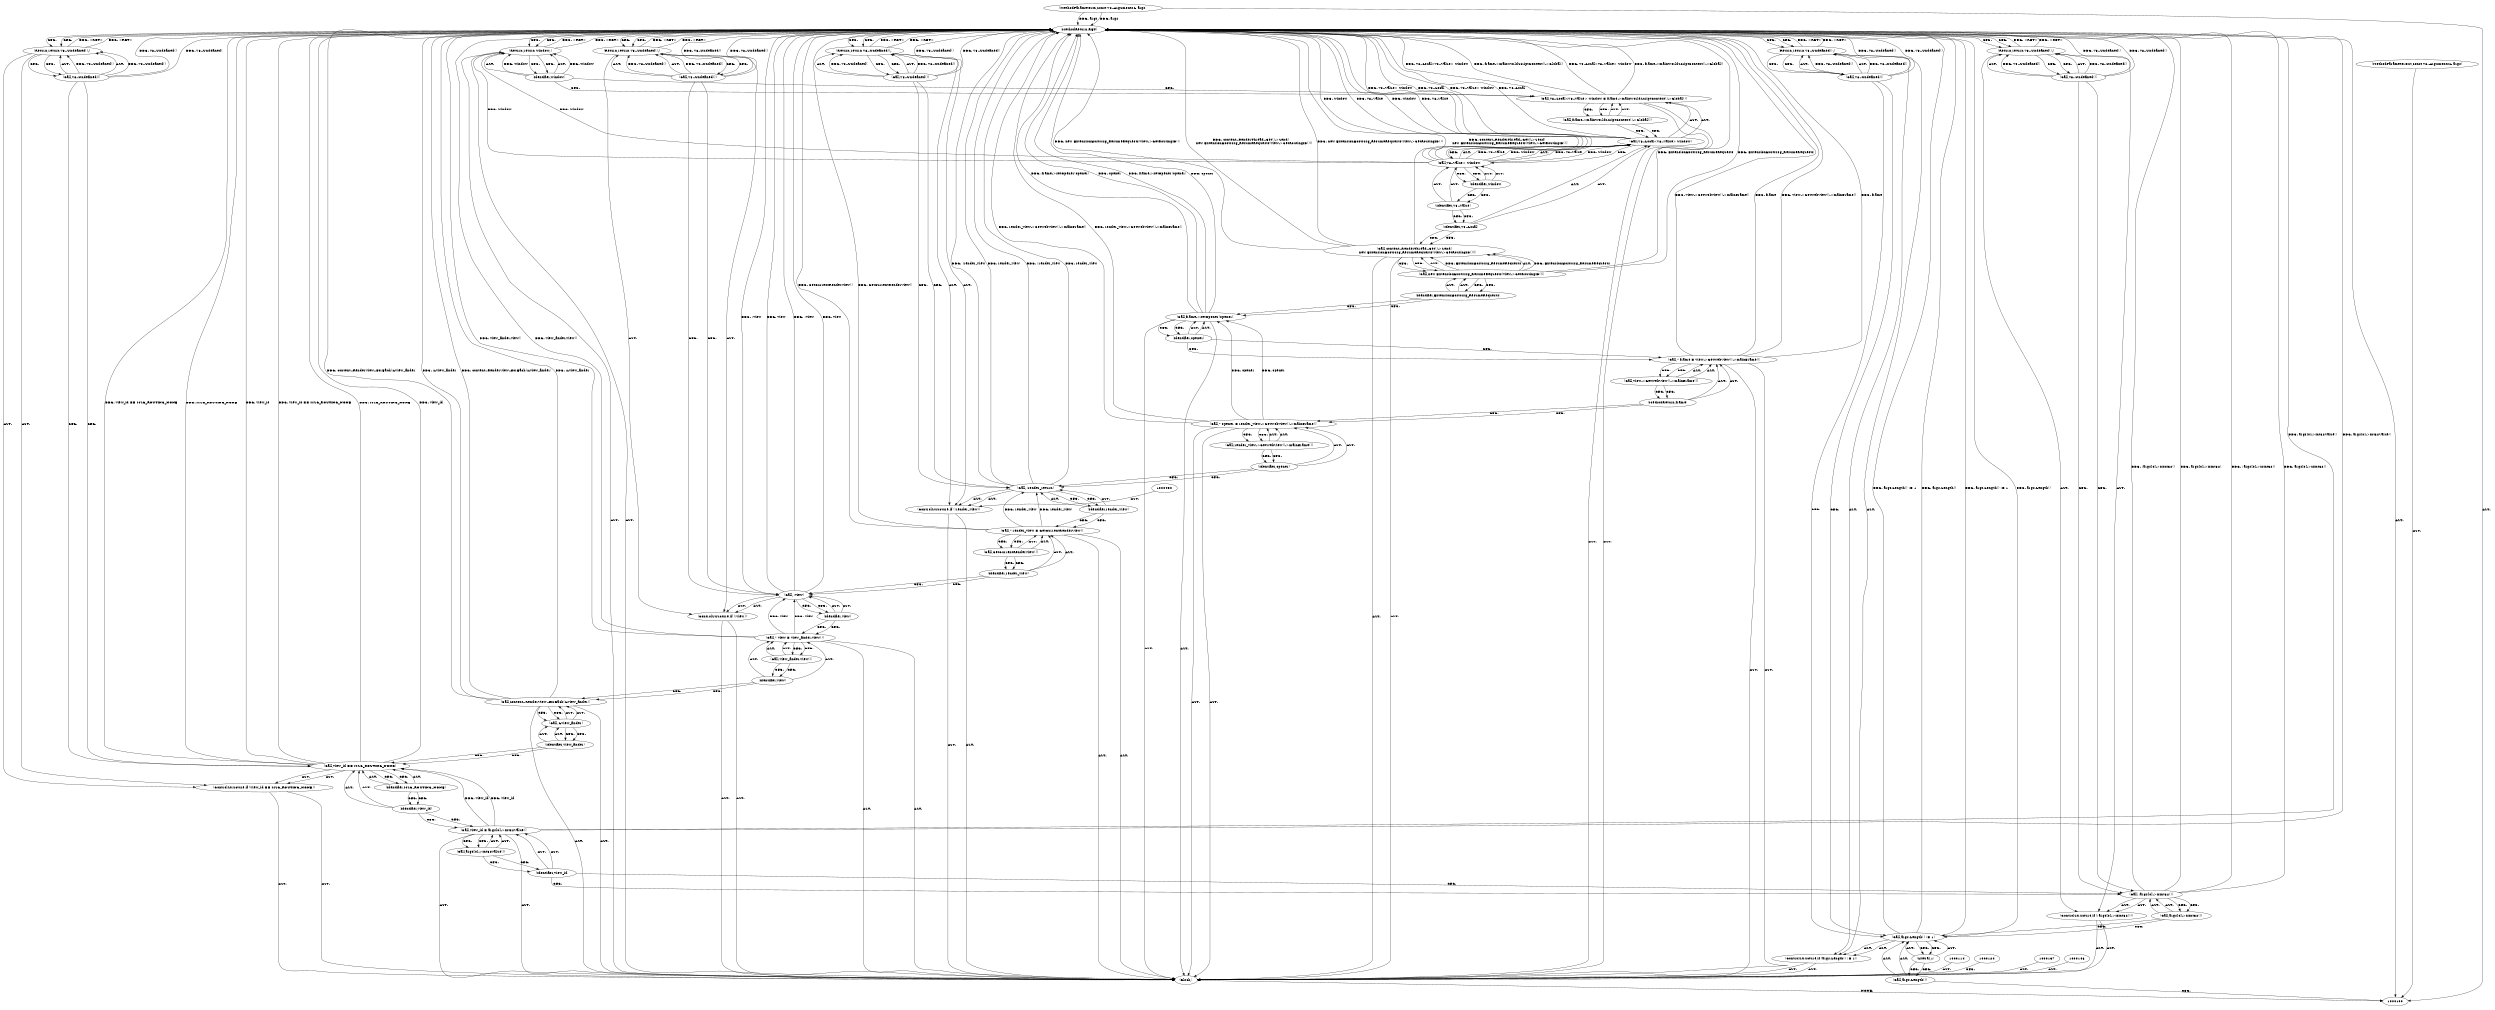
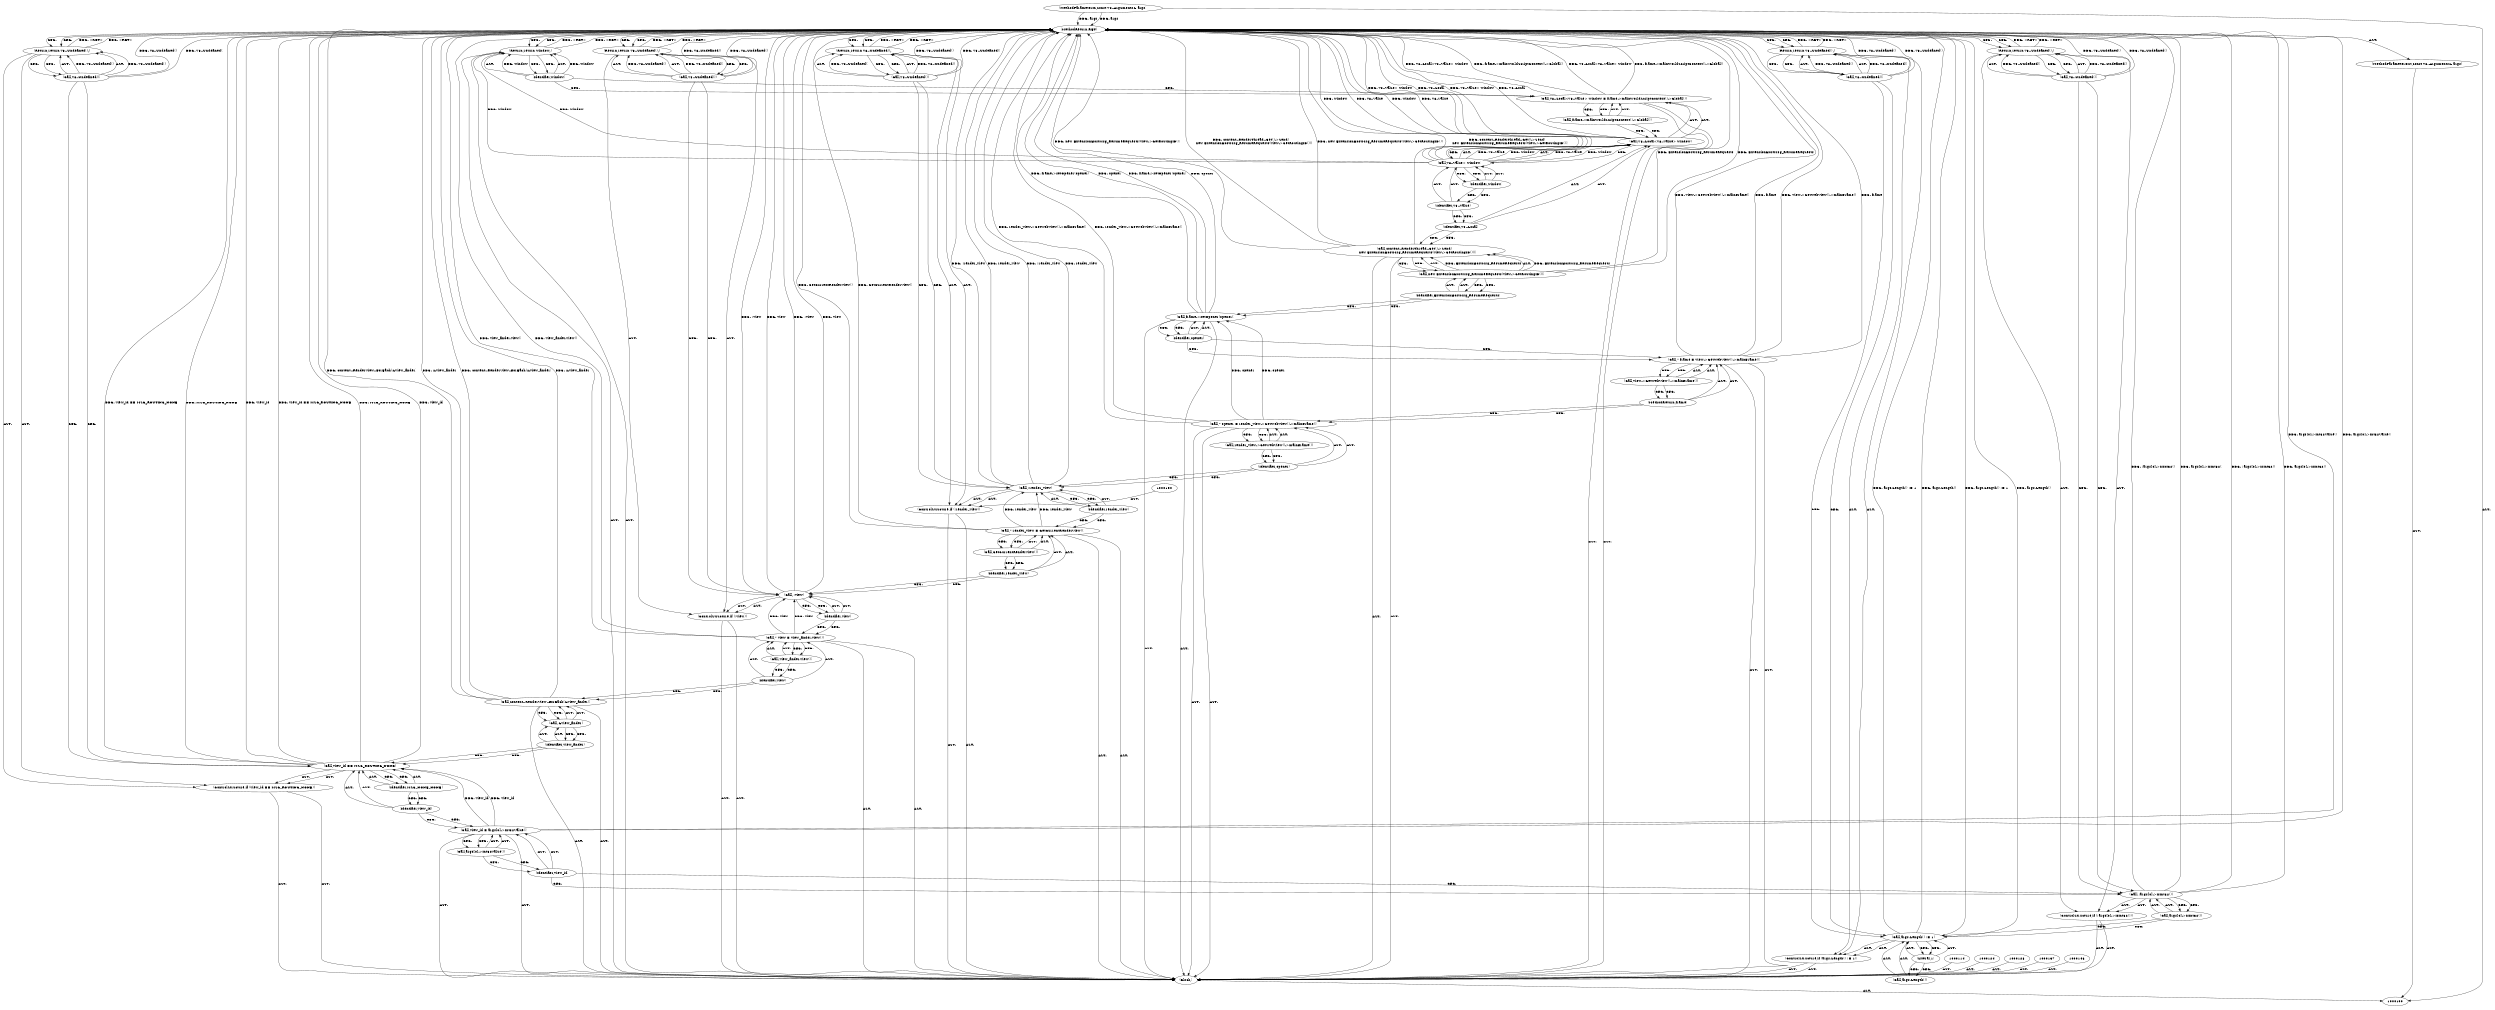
edge "(MethodReturn,RET)" -> "1000100": now "(MethodReturn,RET)" -> "(MethodParameterOut,const v8::Arguments& args)"
node "(Call,!render_return)": label "(Call,!render_return)" -> "(Call,!render_view)"
node "1000450": label "1000450" -> "1000150"
node "(Identifier,MSG_ROUTING_NONE)": label "(Identifier,MSG_ROUTING_NONE)" -> "(Identifier,MSG_NONE_NONE)"
node "1000128": added
edge "1000124" -> "(Block,)": label "CFG: " -> "AST: "
edge "(Block,)" -> "1000100": label "NONE: " -> "AST: "
edge "(Call,args.Length())" -> "1000100": removed, label "CFG:"
